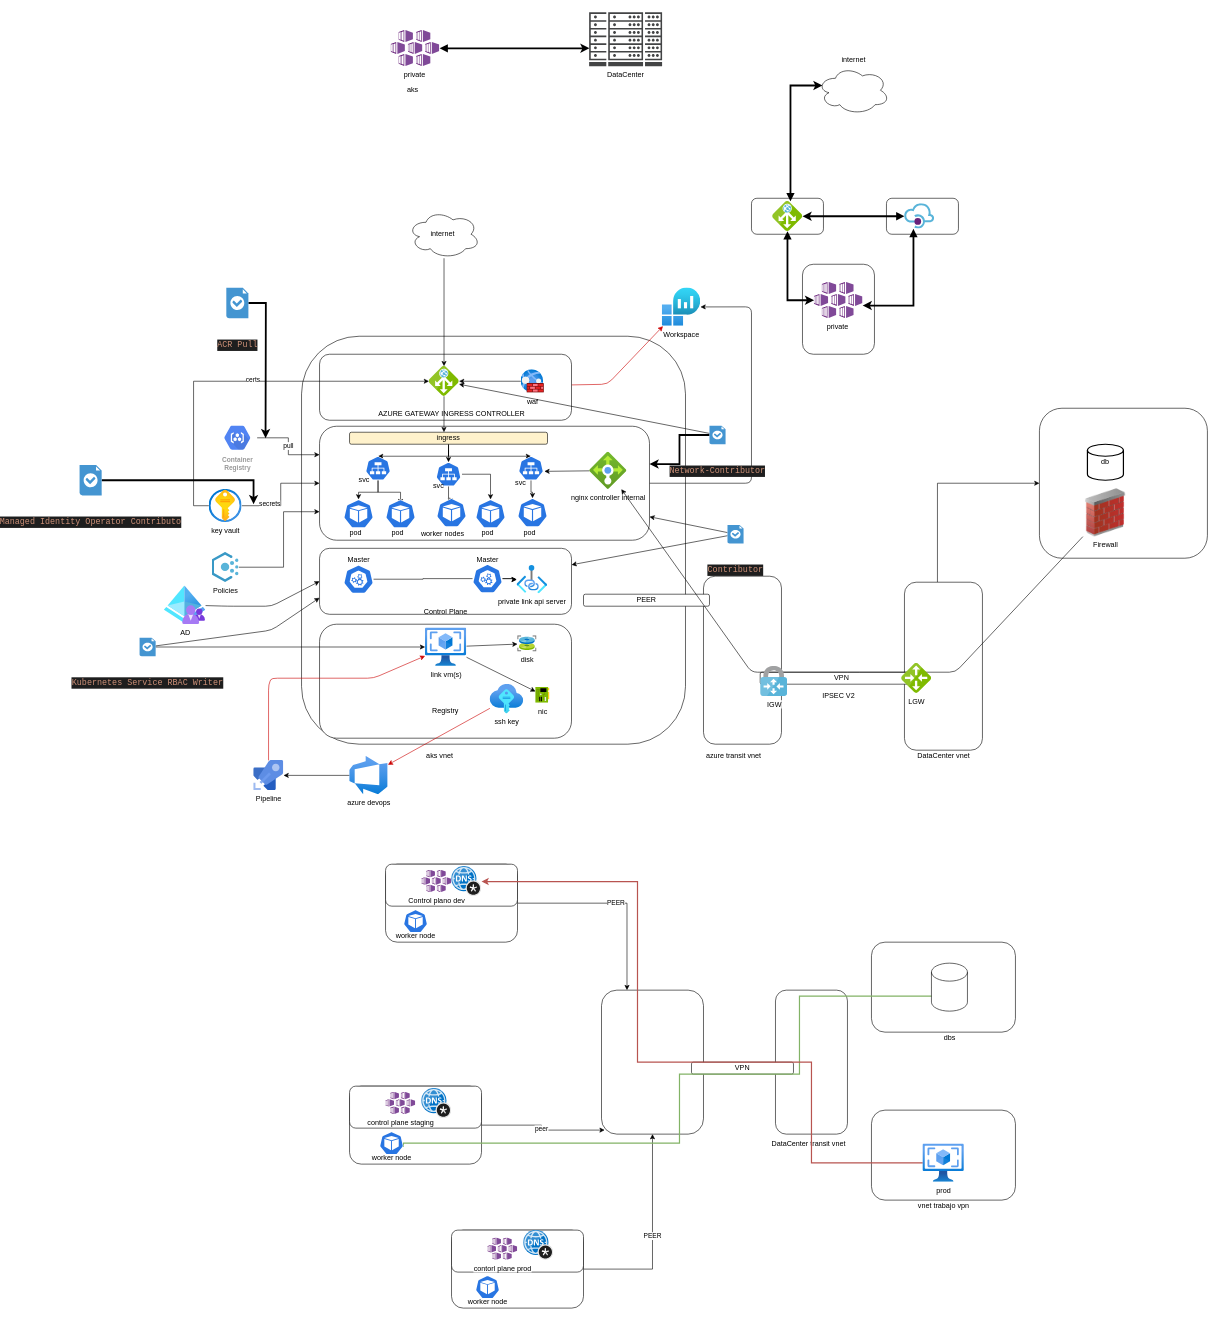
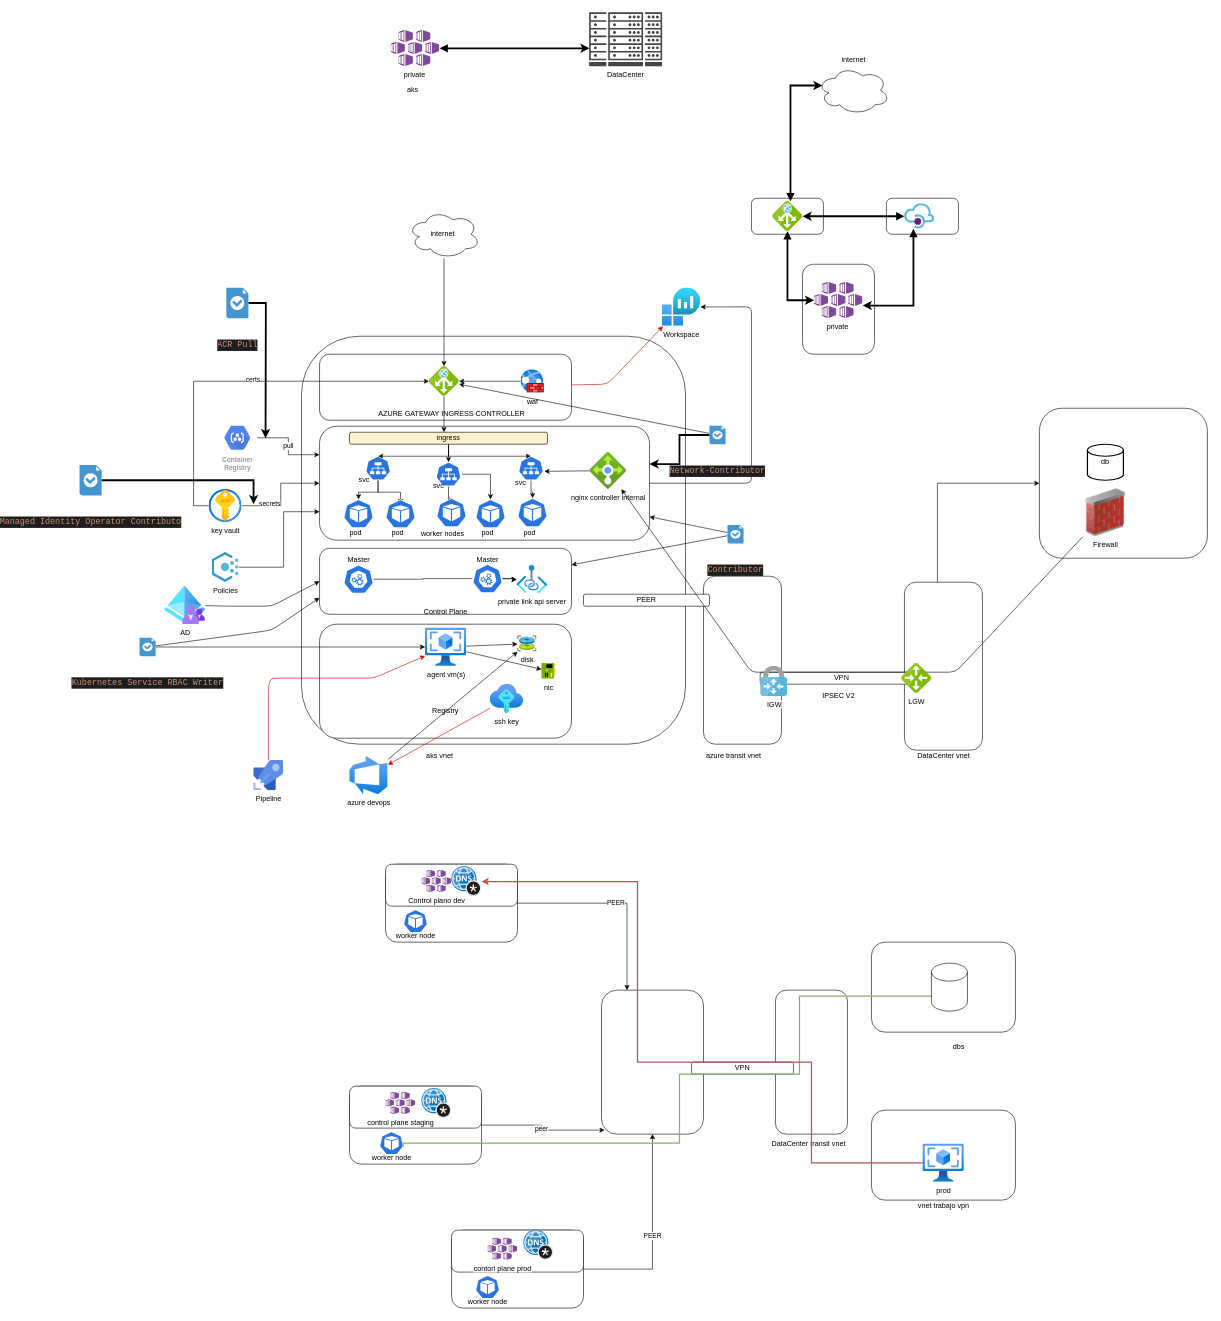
node "link vm(s)": label "link vm(s)" -> "agent vm(s)"
node "nic": moved (543, 695) -> (549, 671)
edge "azure devops" -> "Pipeline": now "azure devops" -> "disk"
node "dbs": moved (950, 1038) -> (959, 1047)
